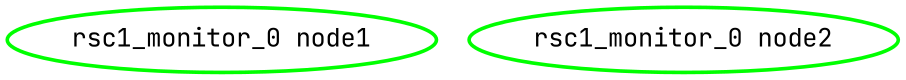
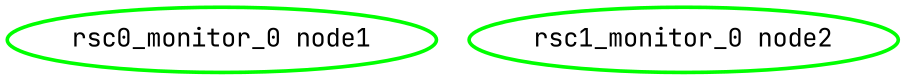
node "rsc1_monitor_0 node1": label "rsc1_monitor_0 node1" -> "rsc0_monitor_0 node1"
